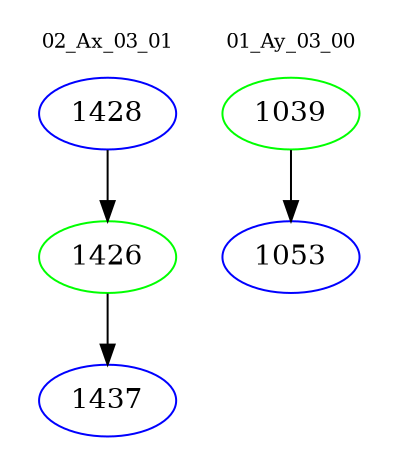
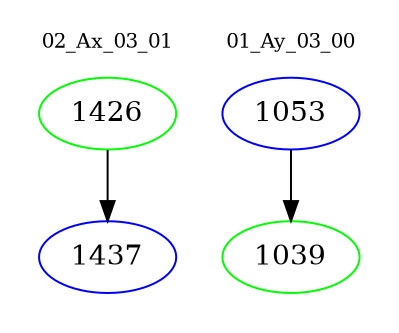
node "1428": removed
edge "1039" -> "1053": reversed
